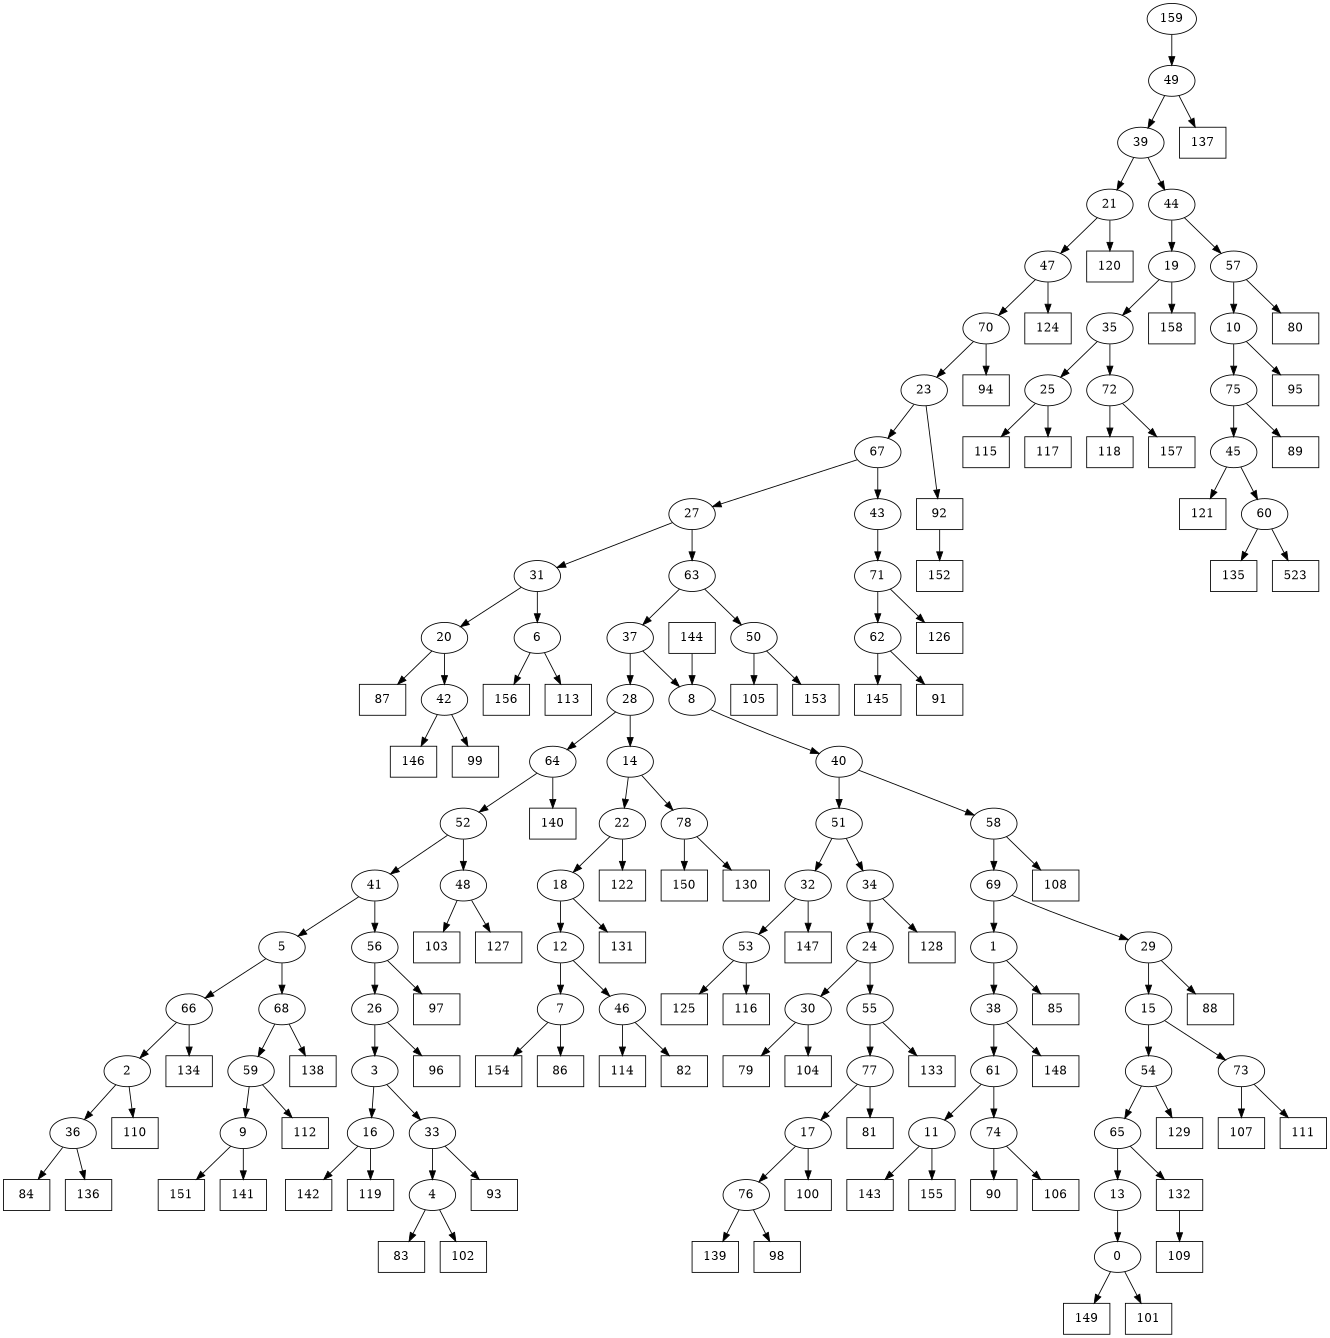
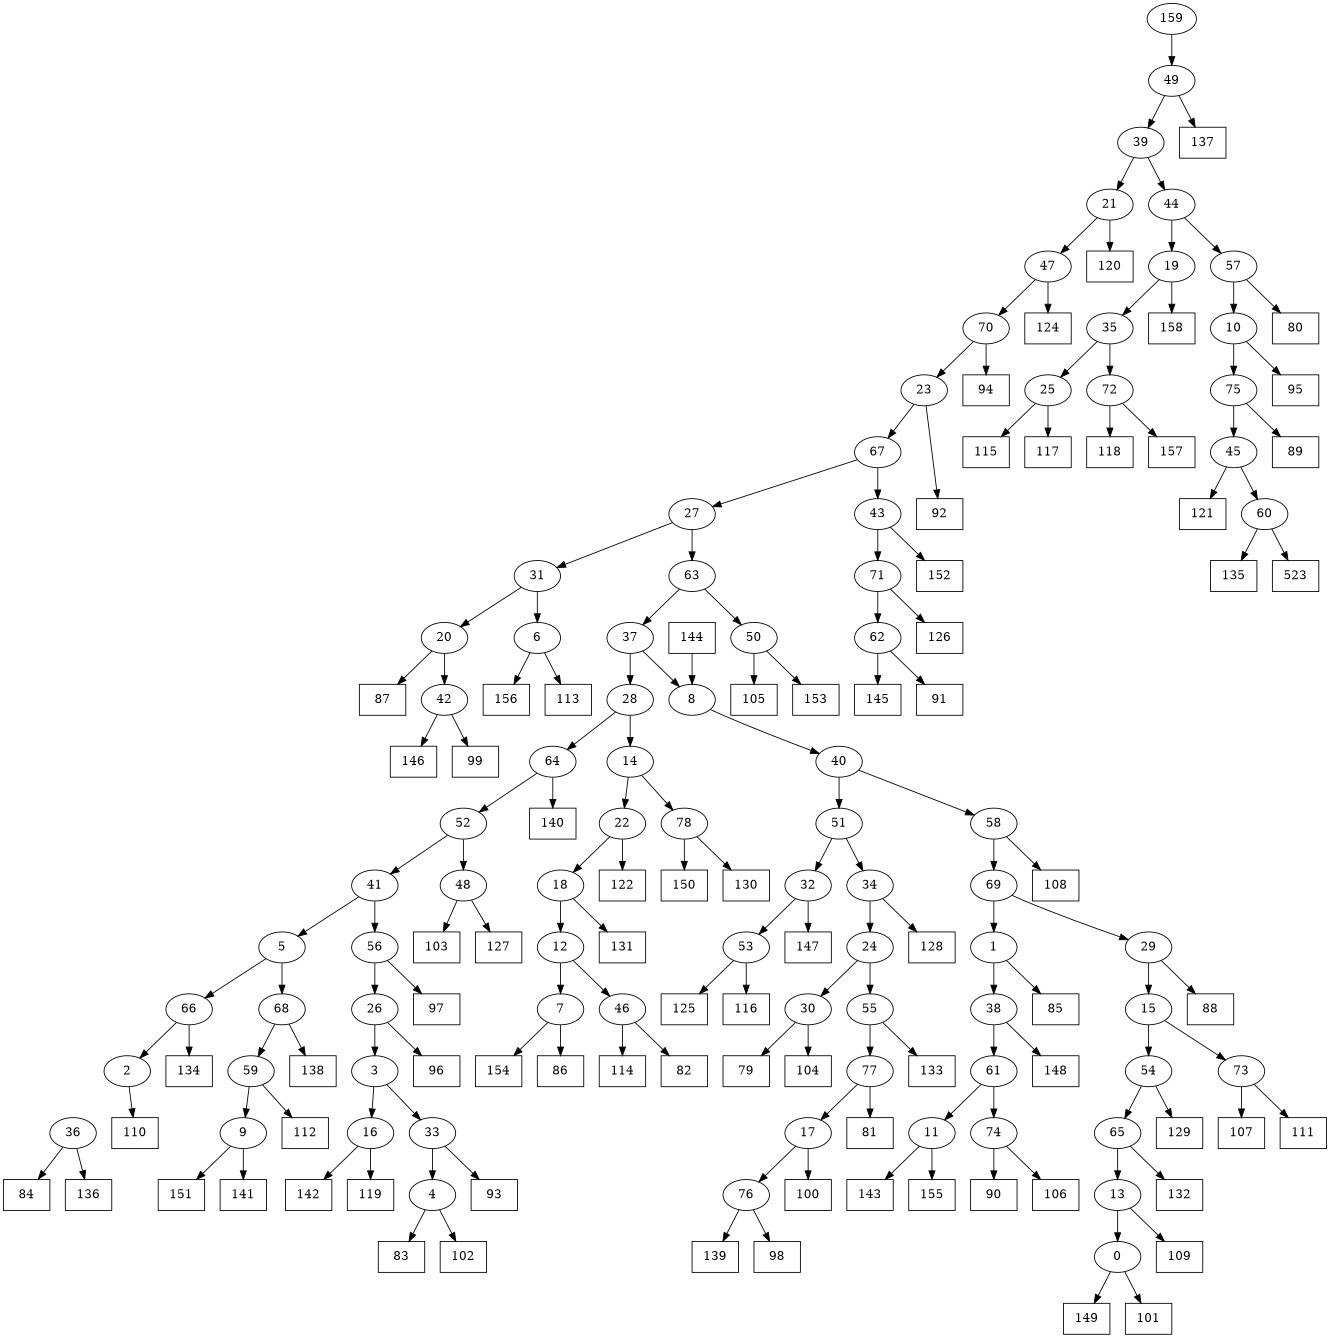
edge "92" -> "152": now "43" -> "152"
edge "2" -> "36": removed
edge "132" -> "109": now "13" -> "109"
